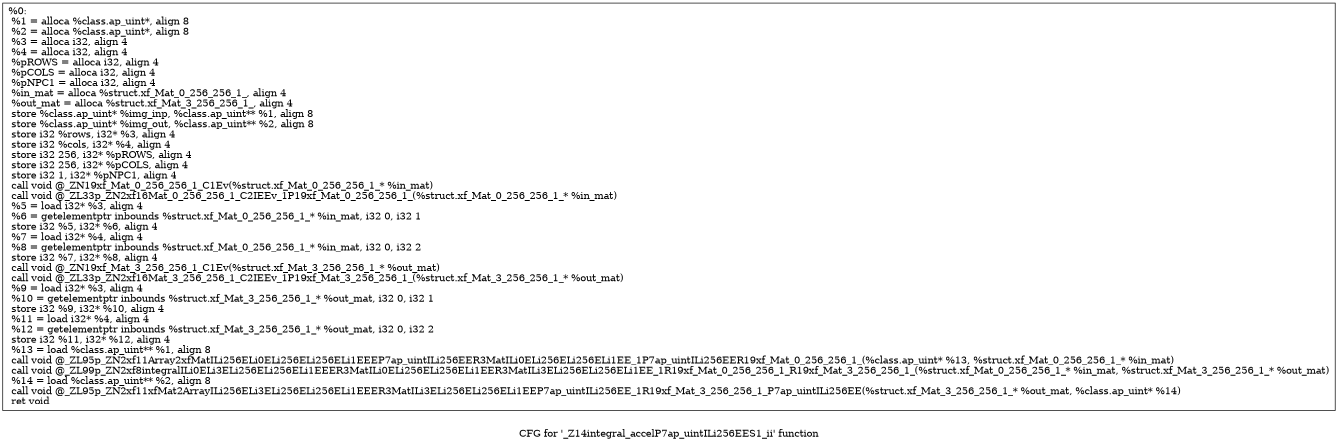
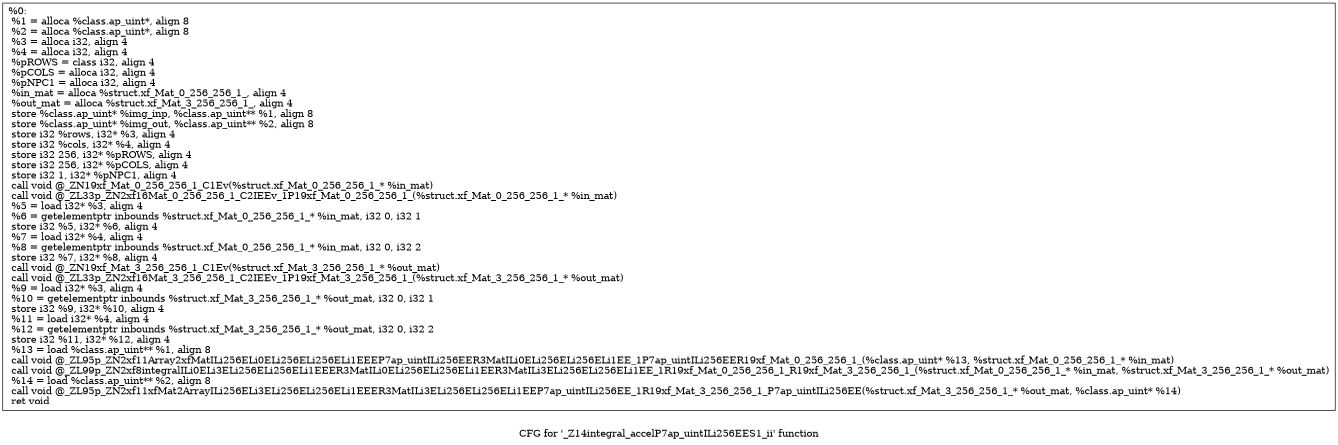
node "%0:": text "%pROWS = alloca i32, align 4" -> "%pROWS = class i32, align 4"
